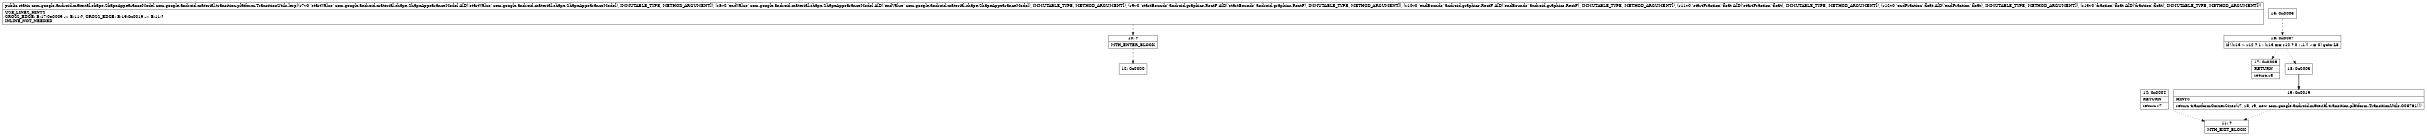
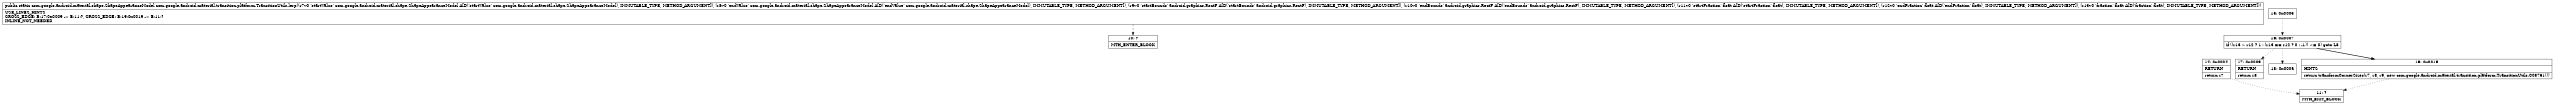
edge "15: 0x0005" -> "16: 0x0007": style dashed -> dotted
node "12: 0x0000": removed
edge "18: 0x000a" -> "19: 0x0019": now "16: 0x0007" -> "19: 0x0019"
